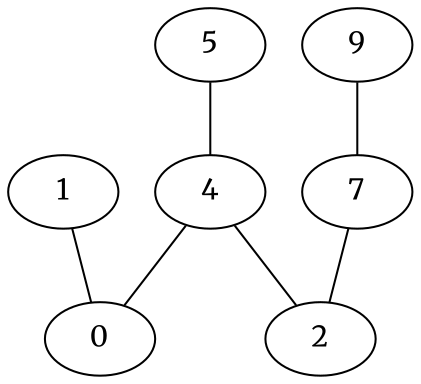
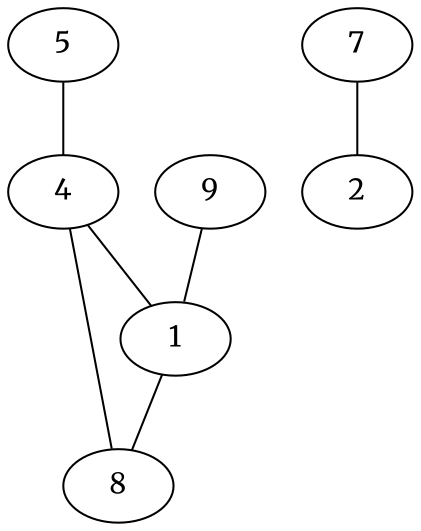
edge "9" -- "7": now "9" -- "1"
edge "4" -- "2": now "4" -- "1"
node "0": label "0" -> "8"
